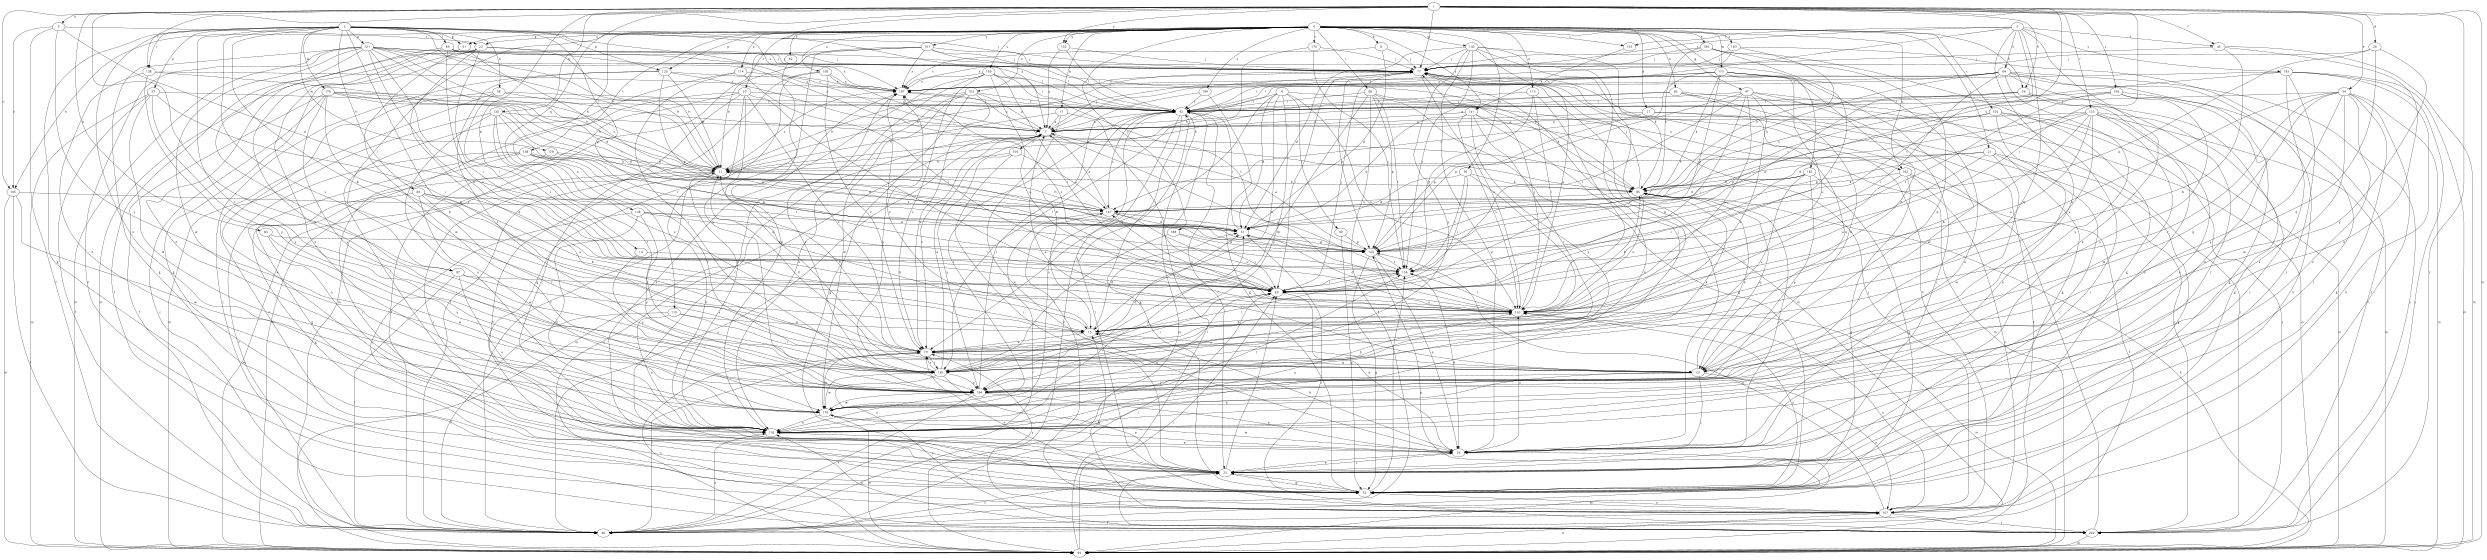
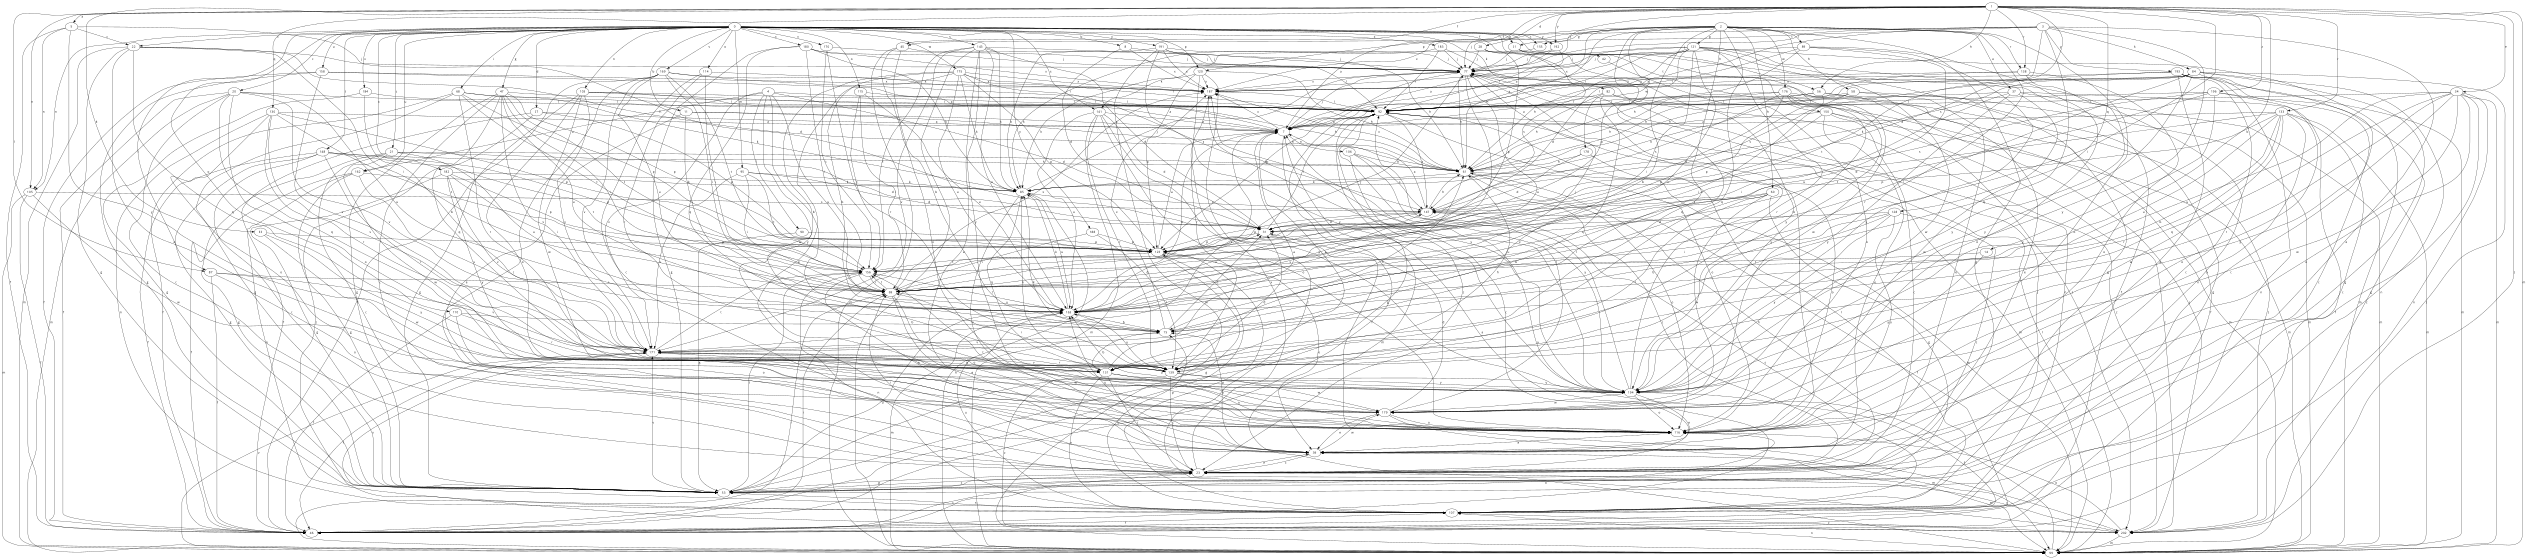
edge "156" -> "107": added, label "n"
